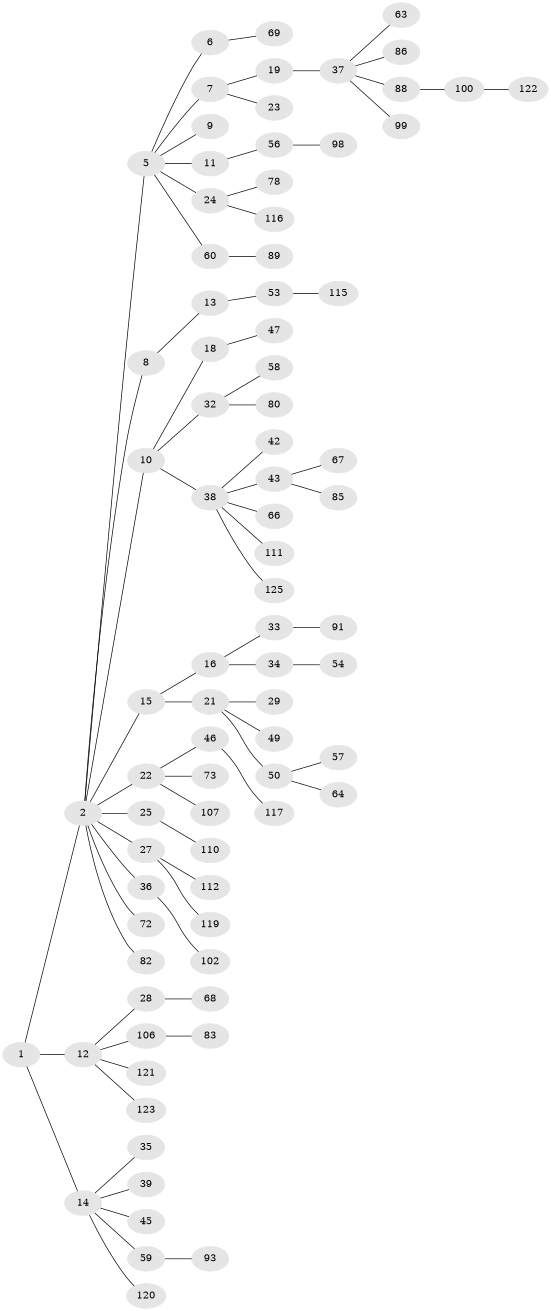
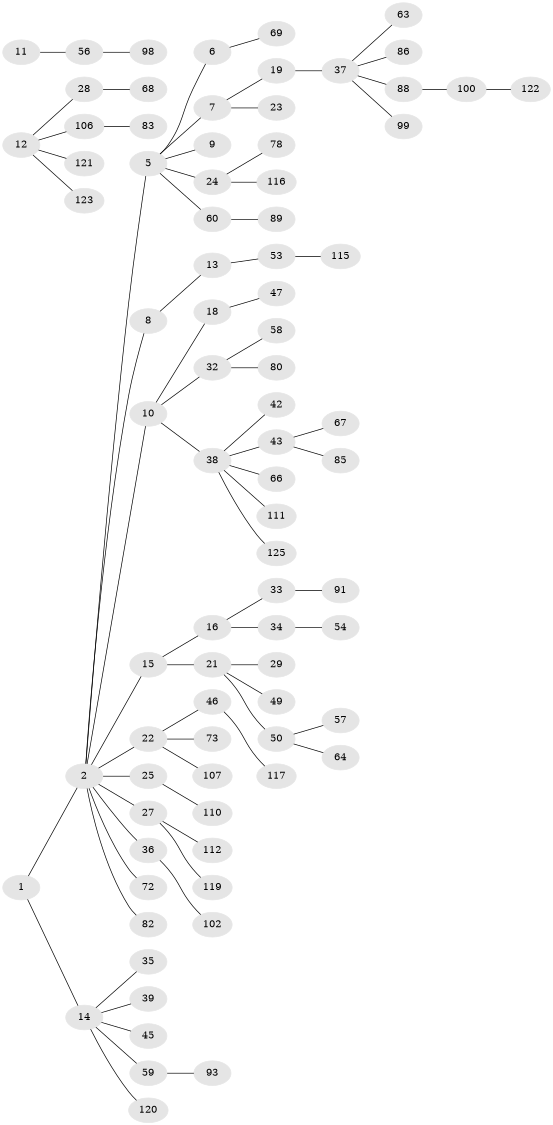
edge "5" -- "11": removed
edge "1" -- "12": removed
